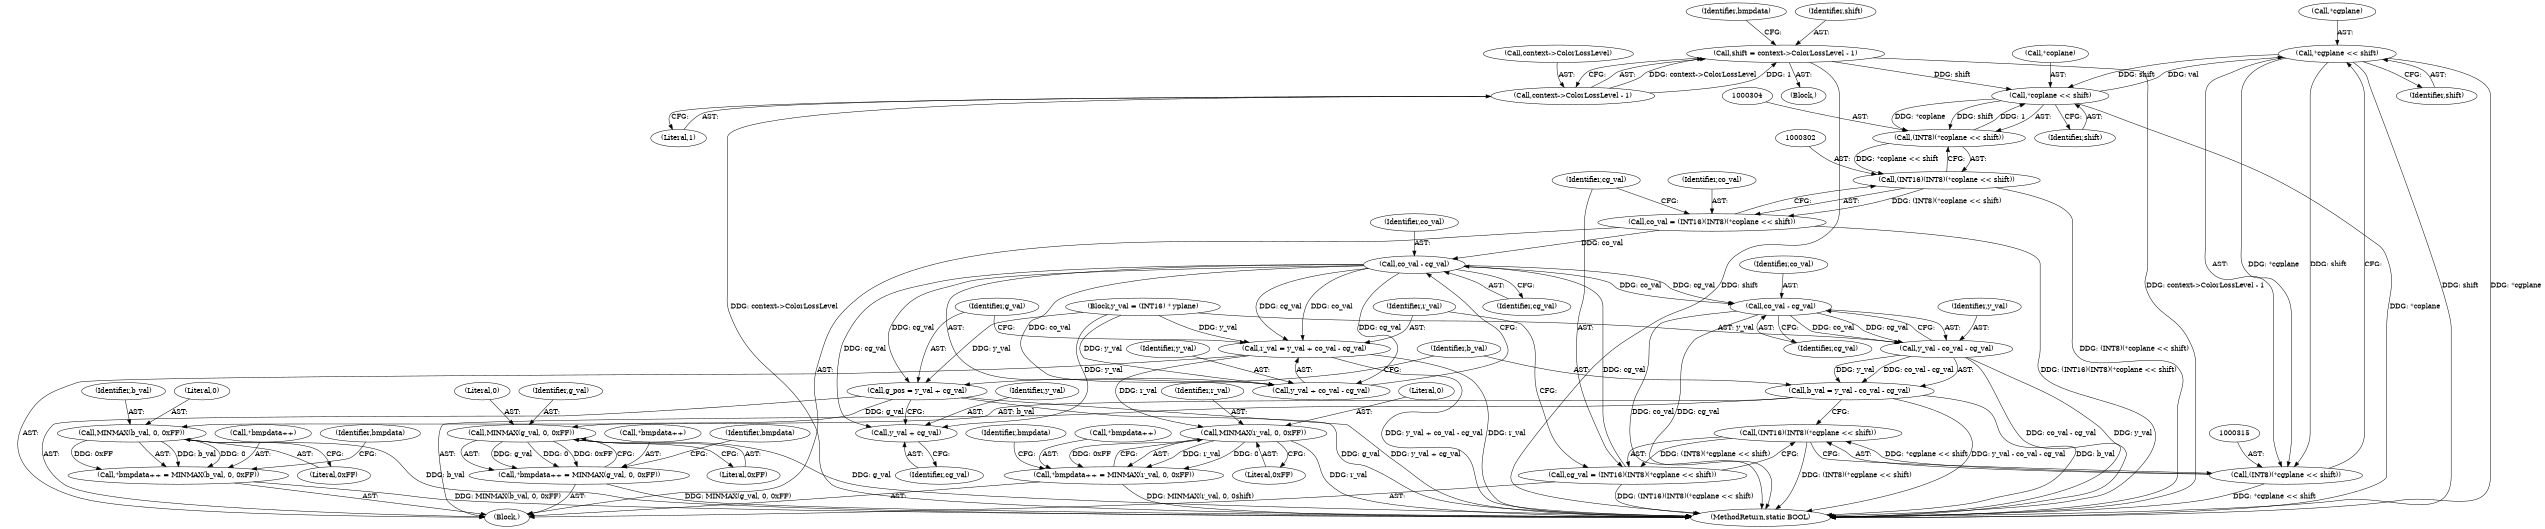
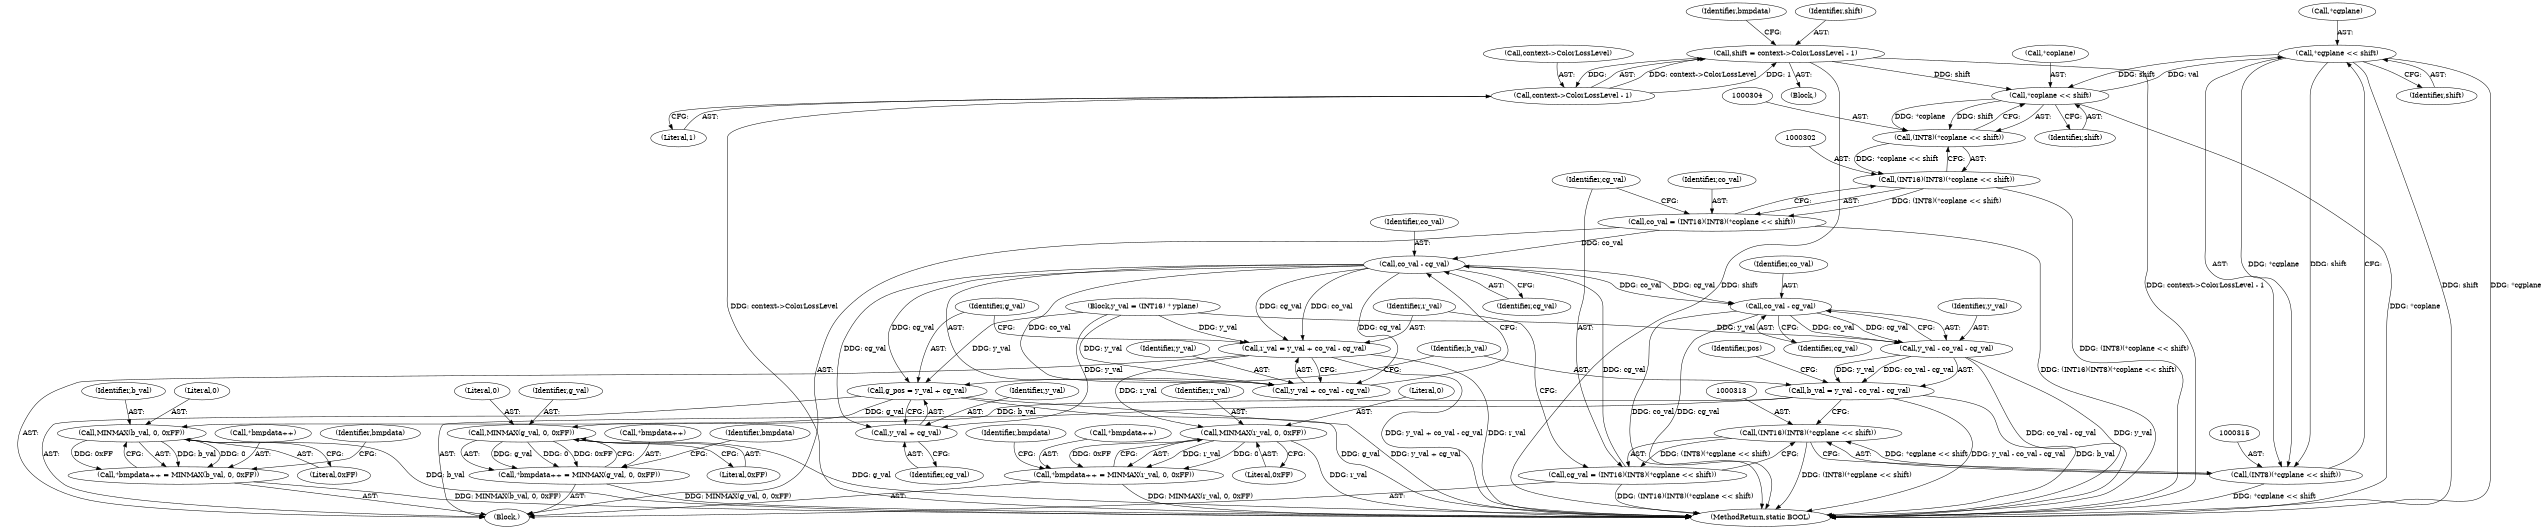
edge "(Call,shift = context->ColorLossLevel - 1)" -> "(Call,context->ColorLossLevel - 1)": label "CFG: " -> "DDG: "
edge "(Call,(INT8)(*coplane << shift))" -> "(Call,*coplane << shift)": label "DDG: 1" -> "CFG: "
edge "(Block,y_val = (INT16) * yplane)" -> "(Call,y_val - co_val - cg_val)": label "AST: y_val" -> "DDG: y_val"
node "(Identifier,pos)": added
edge "(Call,r_val = y_val + co_val - cg_val)" -> "(Call,y_val + co_val - cg_val)": added, label "CFG:"
node "1000313": added
edge "(Call,b_val = y_val - co_val - cg_val)" -> "(Call,MINMAX(b_val, 0, 0xFF))": label "AST: b_val" -> "DDG: b_val"
edge "(Call,y_val + cg_val)" -> "(Call,g_pos = y_val + cg_val)": added, label "AST:"
edge "(Call,*bmpdata++ = MINMAX(b_val, 0, 0xFF))" -> "(Call,MINMAX(b_val, 0, 0xFF))": added, label "CFG:"
edge "(Call,*bmpdata++ = MINMAX(r_val, 0, 0xFF))" -> "(MethodReturn,static BOOL)": label "DDG: MINMAX(r_val, 0, 0shift)" -> "DDG: MINMAX(r_val, 0, 0xFF)"
